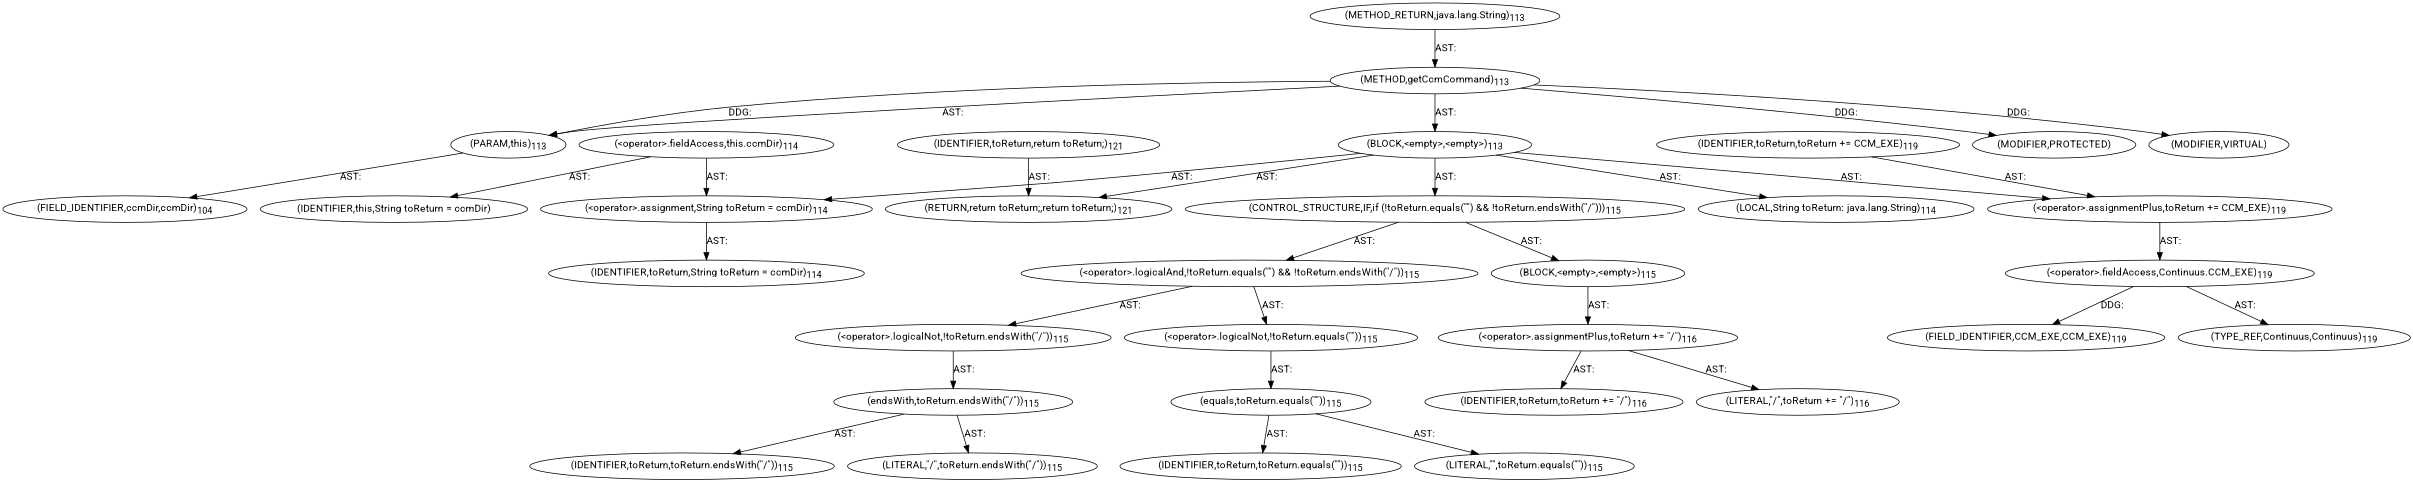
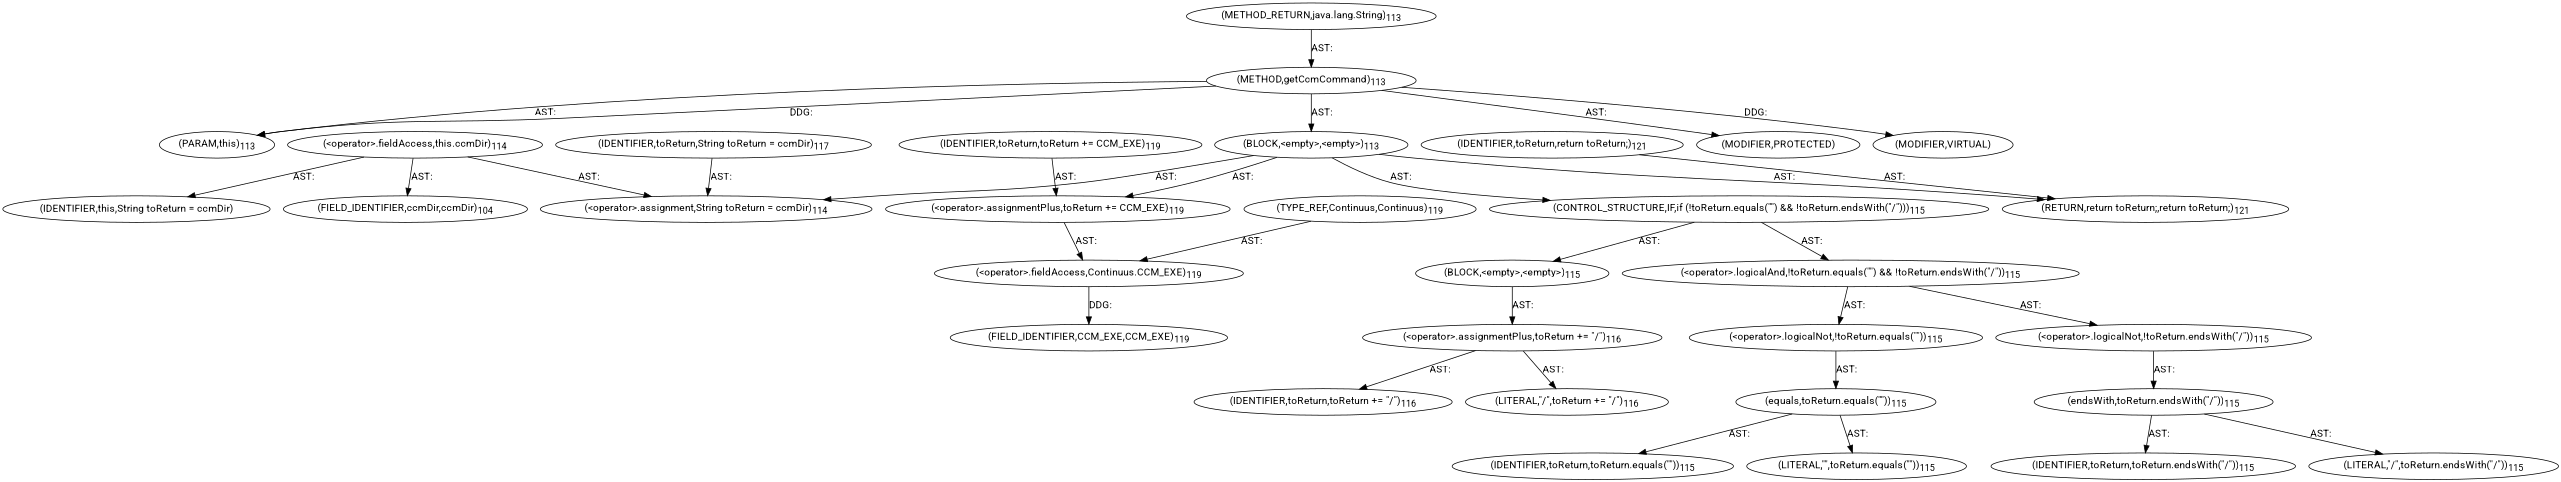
edge "(METHOD,getCcmCommand)" -> "(MODIFIER,PROTECTED)": label "DDG: " -> "AST: "
edge "(PARAM,this)" -> "(FIELD_IDENTIFIER,ccmDir,ccmDir)": now "(<operator>.fieldAccess,this.ccmDir)" -> "(FIELD_IDENTIFIER,ccmDir,ccmDir)"
node "(LOCAL,String toReturn: java.lang.String)": removed
edge "(<operator>.assignment,String toReturn = ccmDir)" -> "(IDENTIFIER,toReturn,String toReturn = ccmDir)": reversed
node "(IDENTIFIER,toReturn,String toReturn = ccmDir)": text "114" -> "117"
edge "(<operator>.fieldAccess,Continuus.CCM_EXE)" -> "(TYPE_REF,Continuus,Continuus)": reversed
